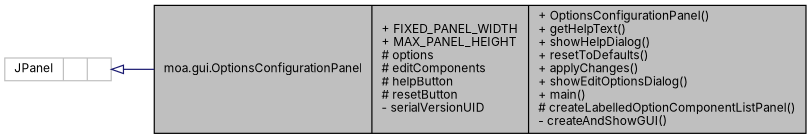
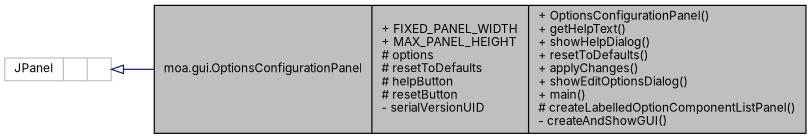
node "moa.gui.OptionsConfigurationPanel": text "# editComponents" -> "# resetToDefaults"
